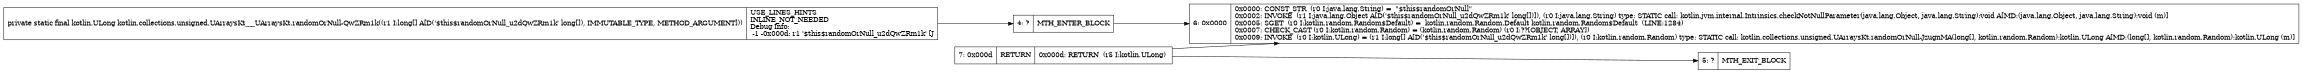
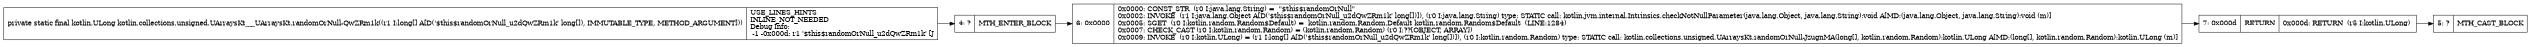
edge "7: 0x000d" -> "6: 0x0000": reversed
node "5: ?": text "MTH_EXIT_BLOCK" -> "MTH_CAST_BLOCK"
